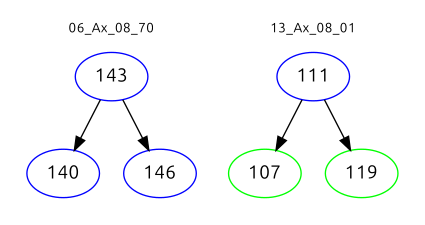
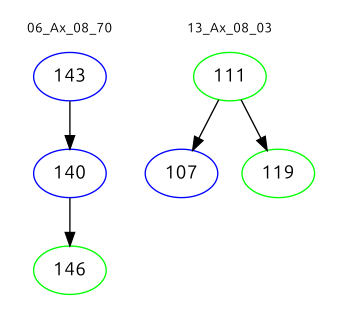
cluster "13_Ax_08_01": label "13_Ax_08_01" -> "13_Ax_08_03"
node "111": color blue -> green
edge "143" -> "146": now "140" -> "146"
node "146": color blue -> green
node "107": color green -> blue
